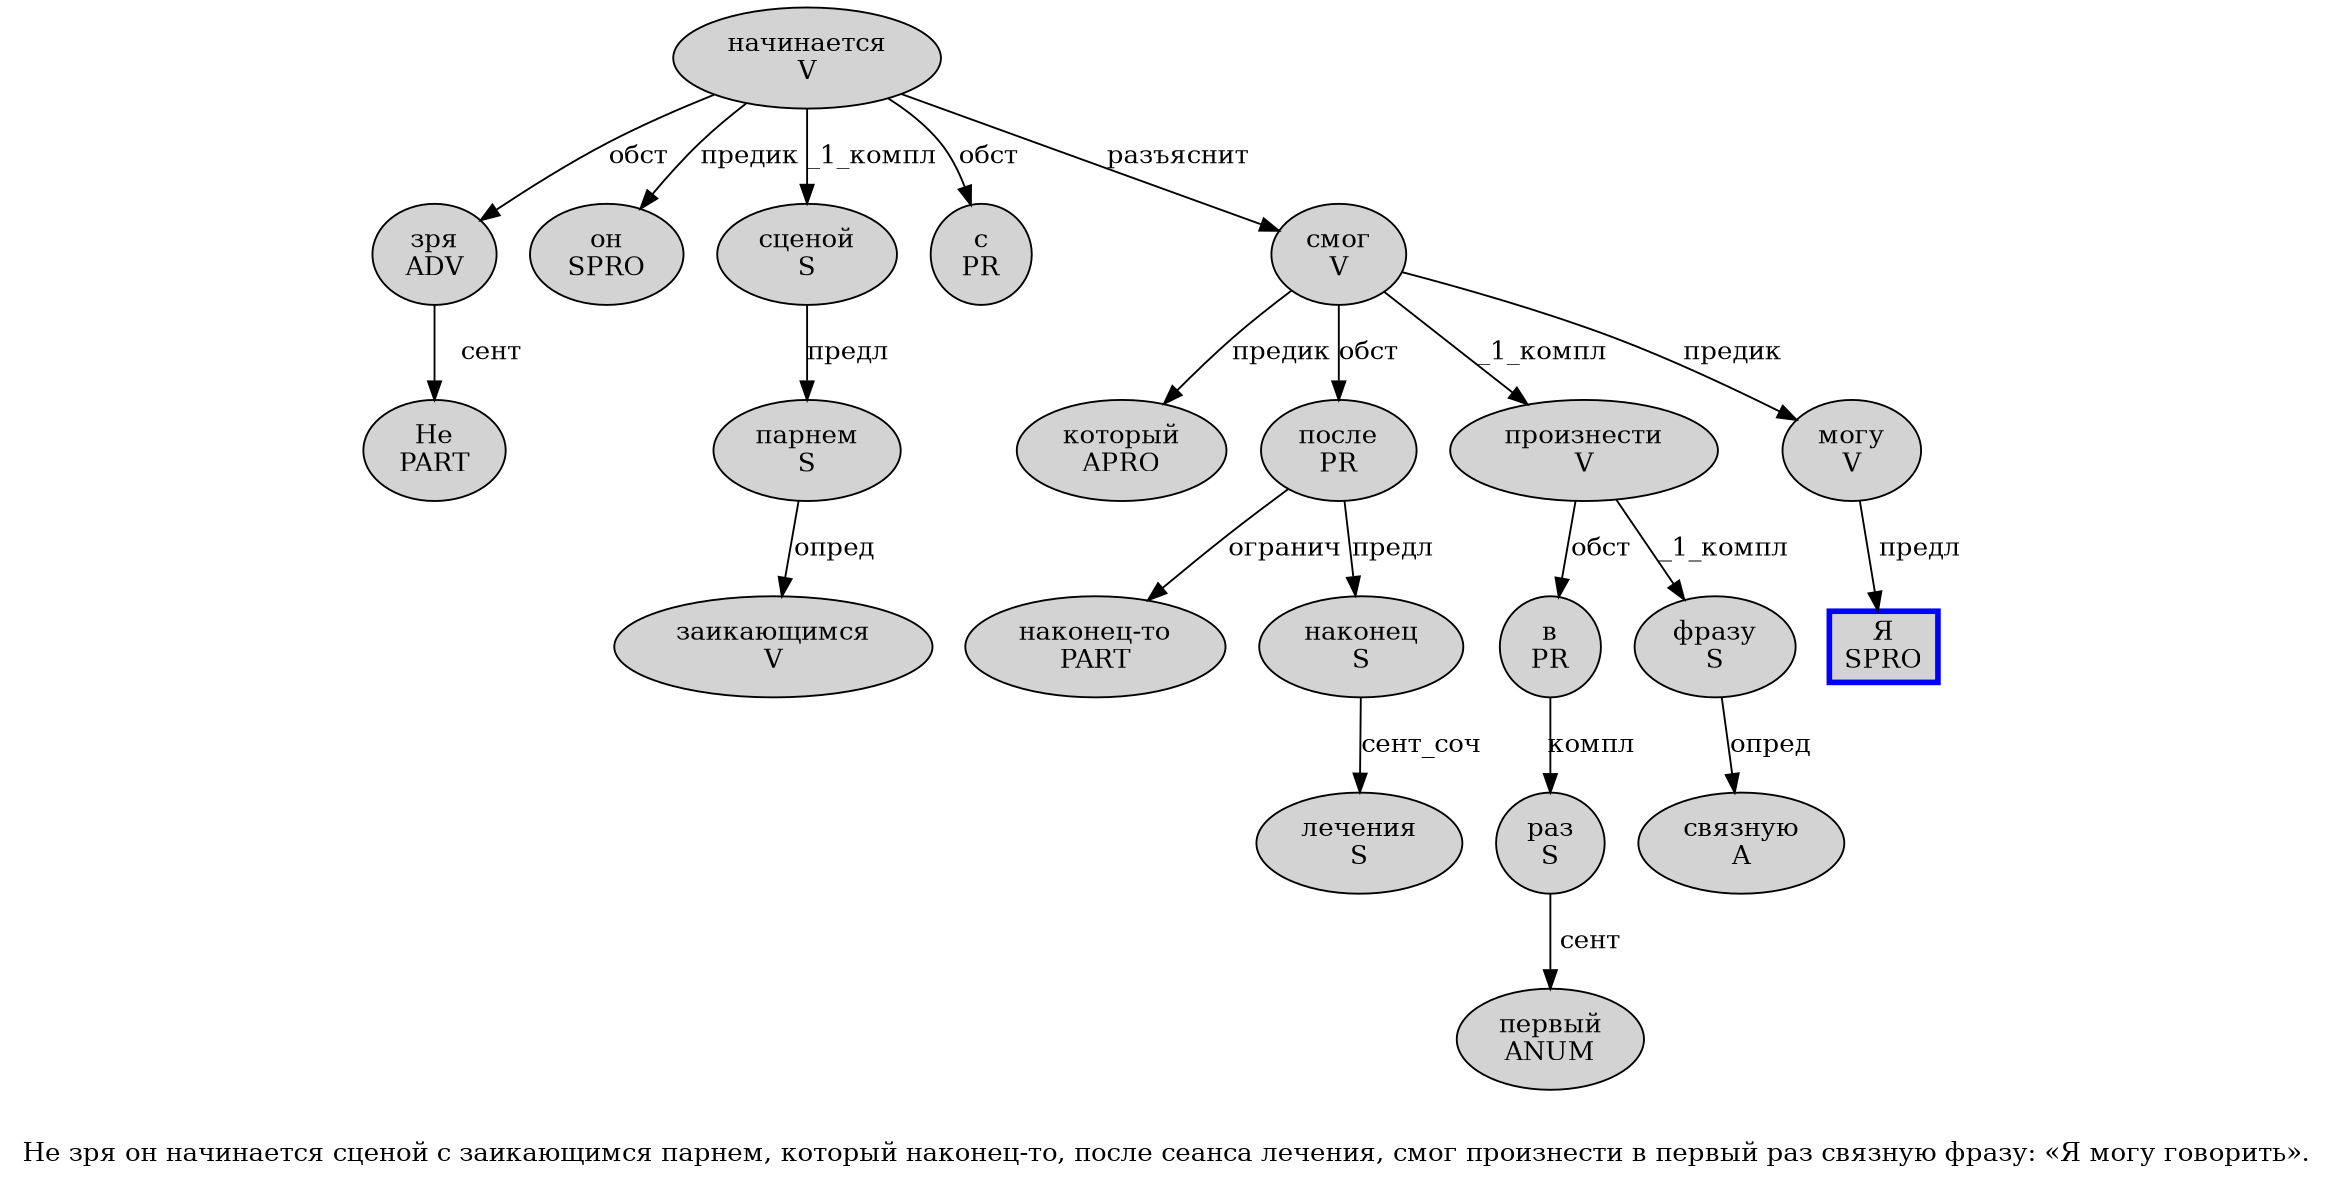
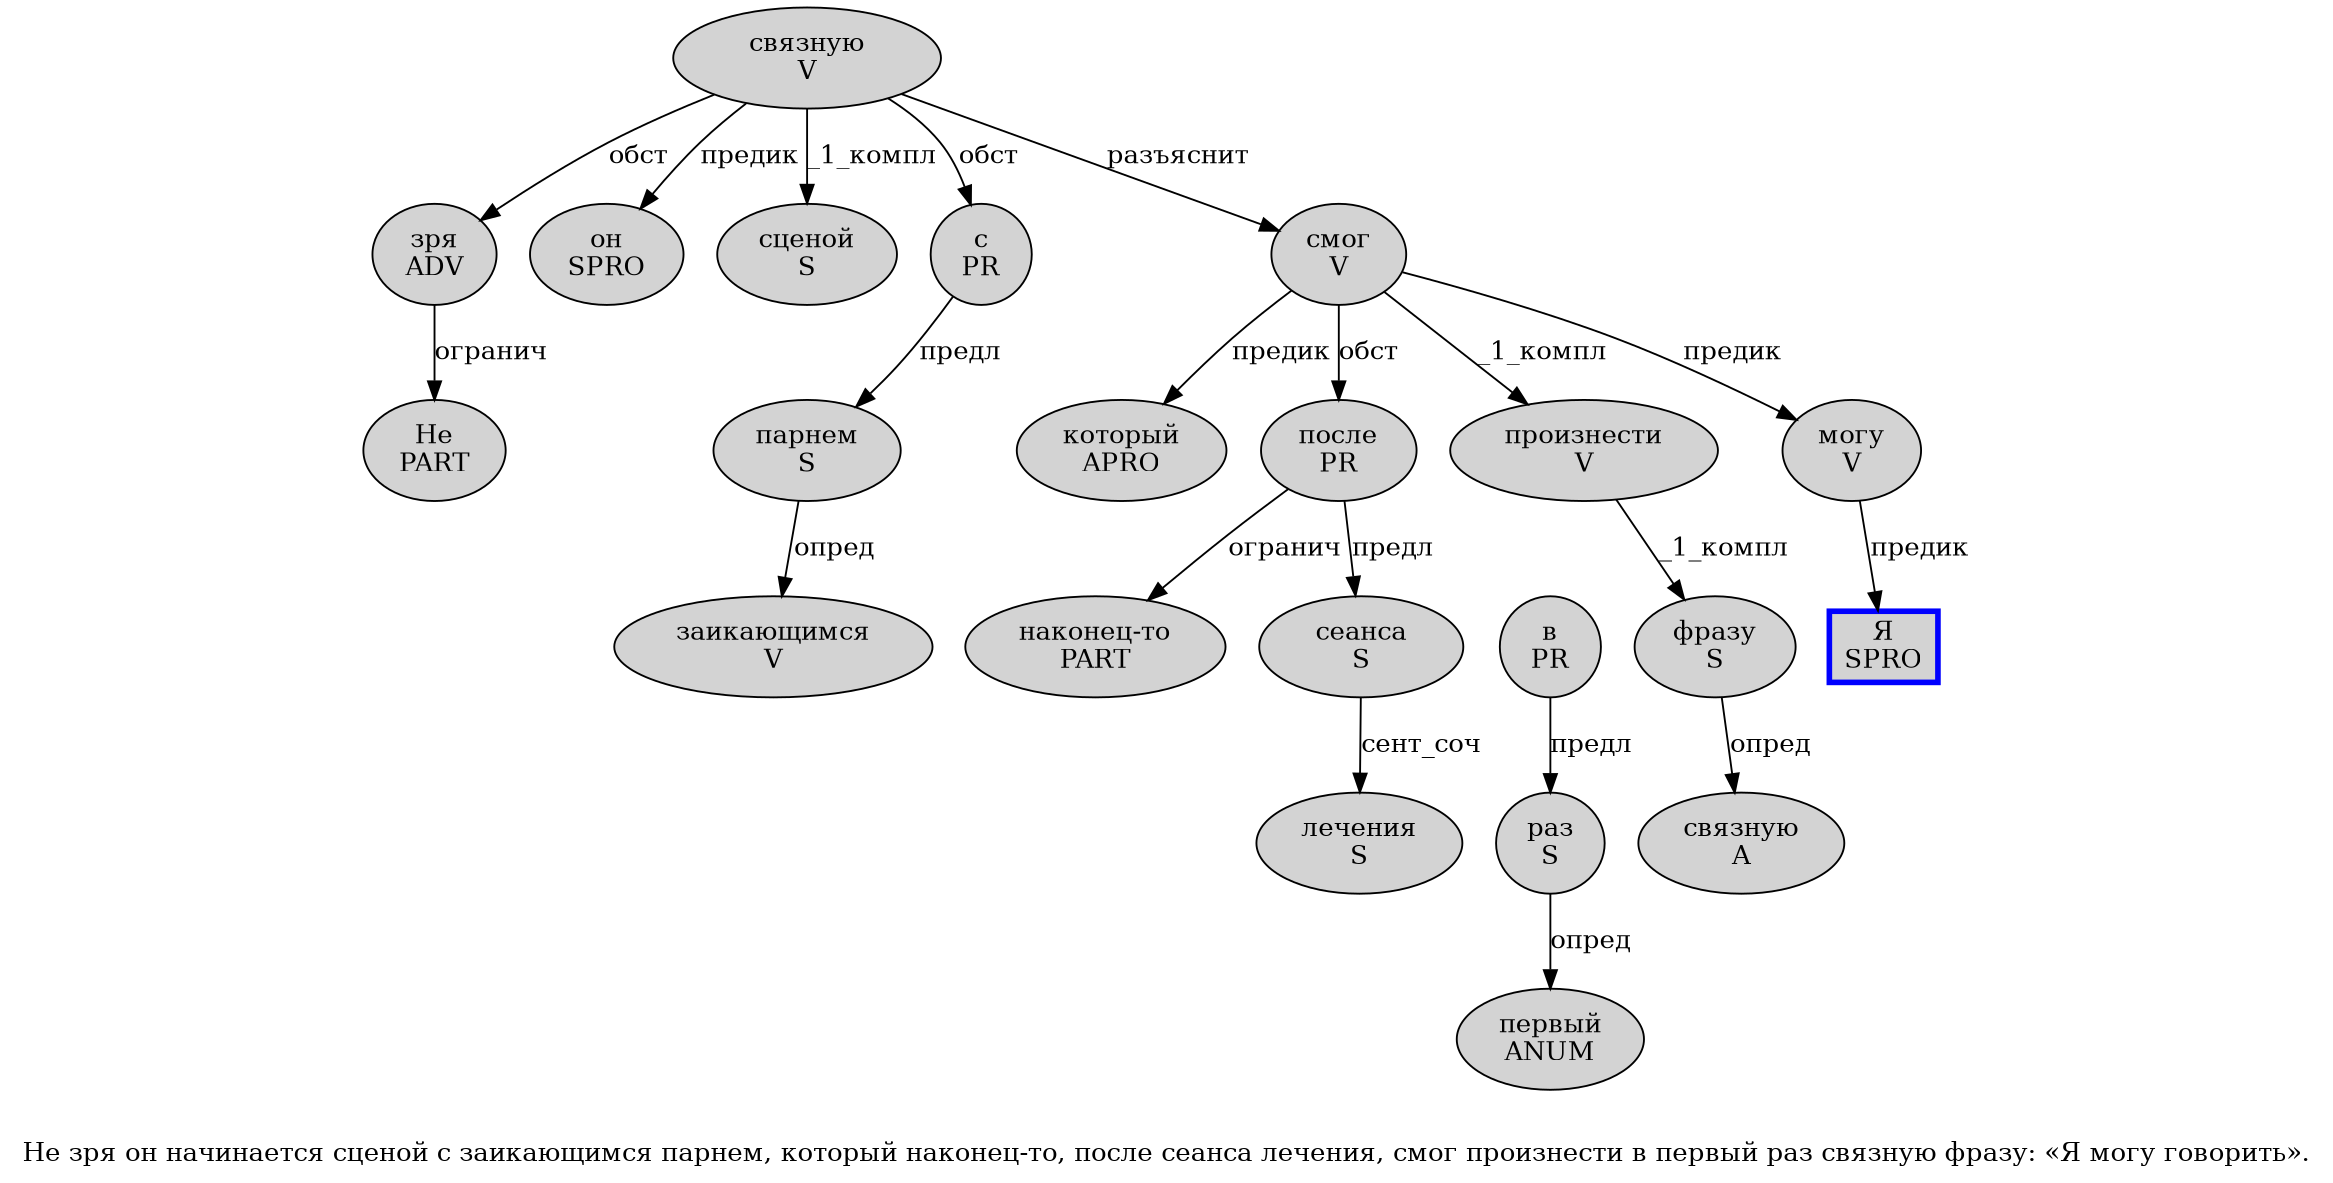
node "начинается V": label "начинается V" -> "связную V"
edge "сценой S" -> "парнем S": now "с PR" -> "парнем S"
edge "зря ADV" -> "Не PART": label "сент" -> "огранич"
edge "произнести V" -> "в PR": removed, label "обст"
edge "могу V" -> "Я SPRO": label "предл" -> "предик"
node "наконец S": label "наконец S" -> "сеанса S"
edge "в PR" -> "раз S": label "компл" -> "предл"
edge "раз S" -> "первый ANUM": label "сент" -> "опред"
